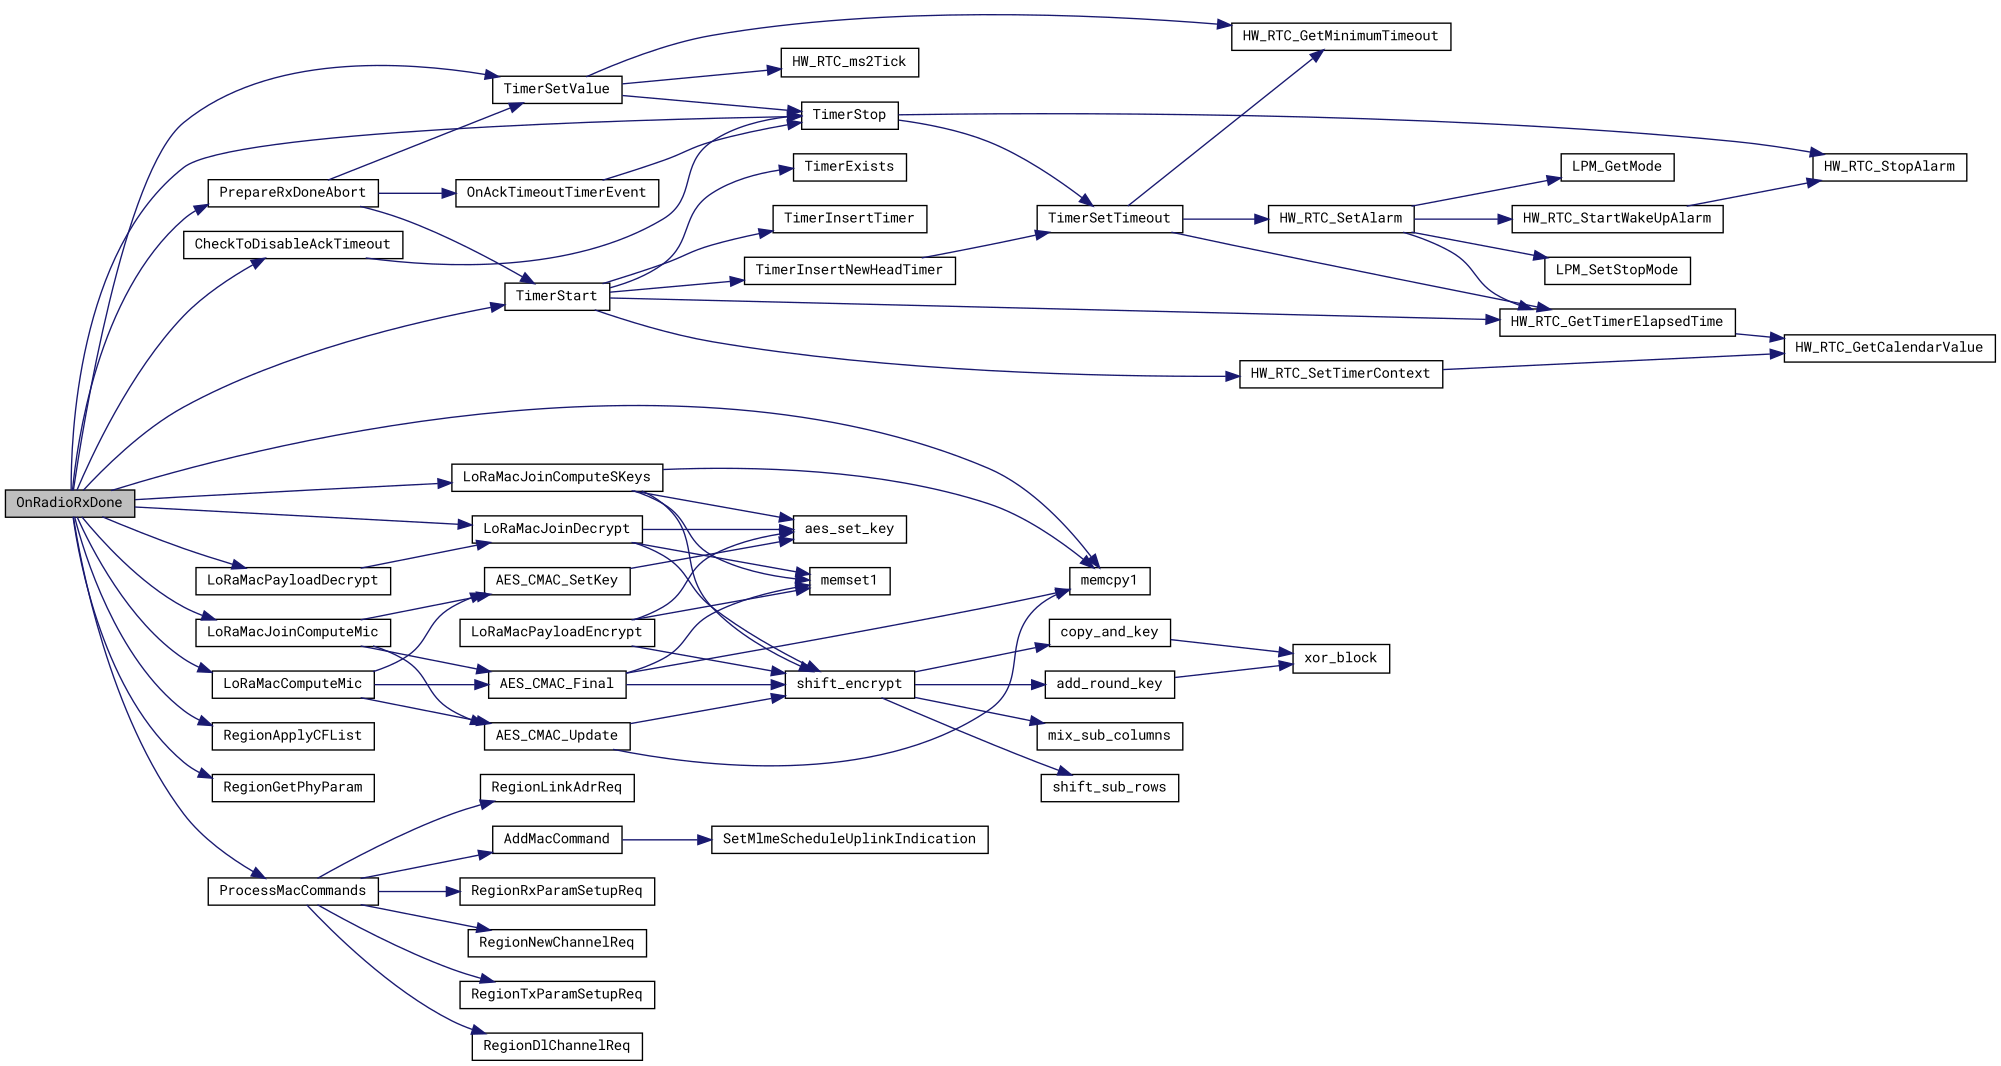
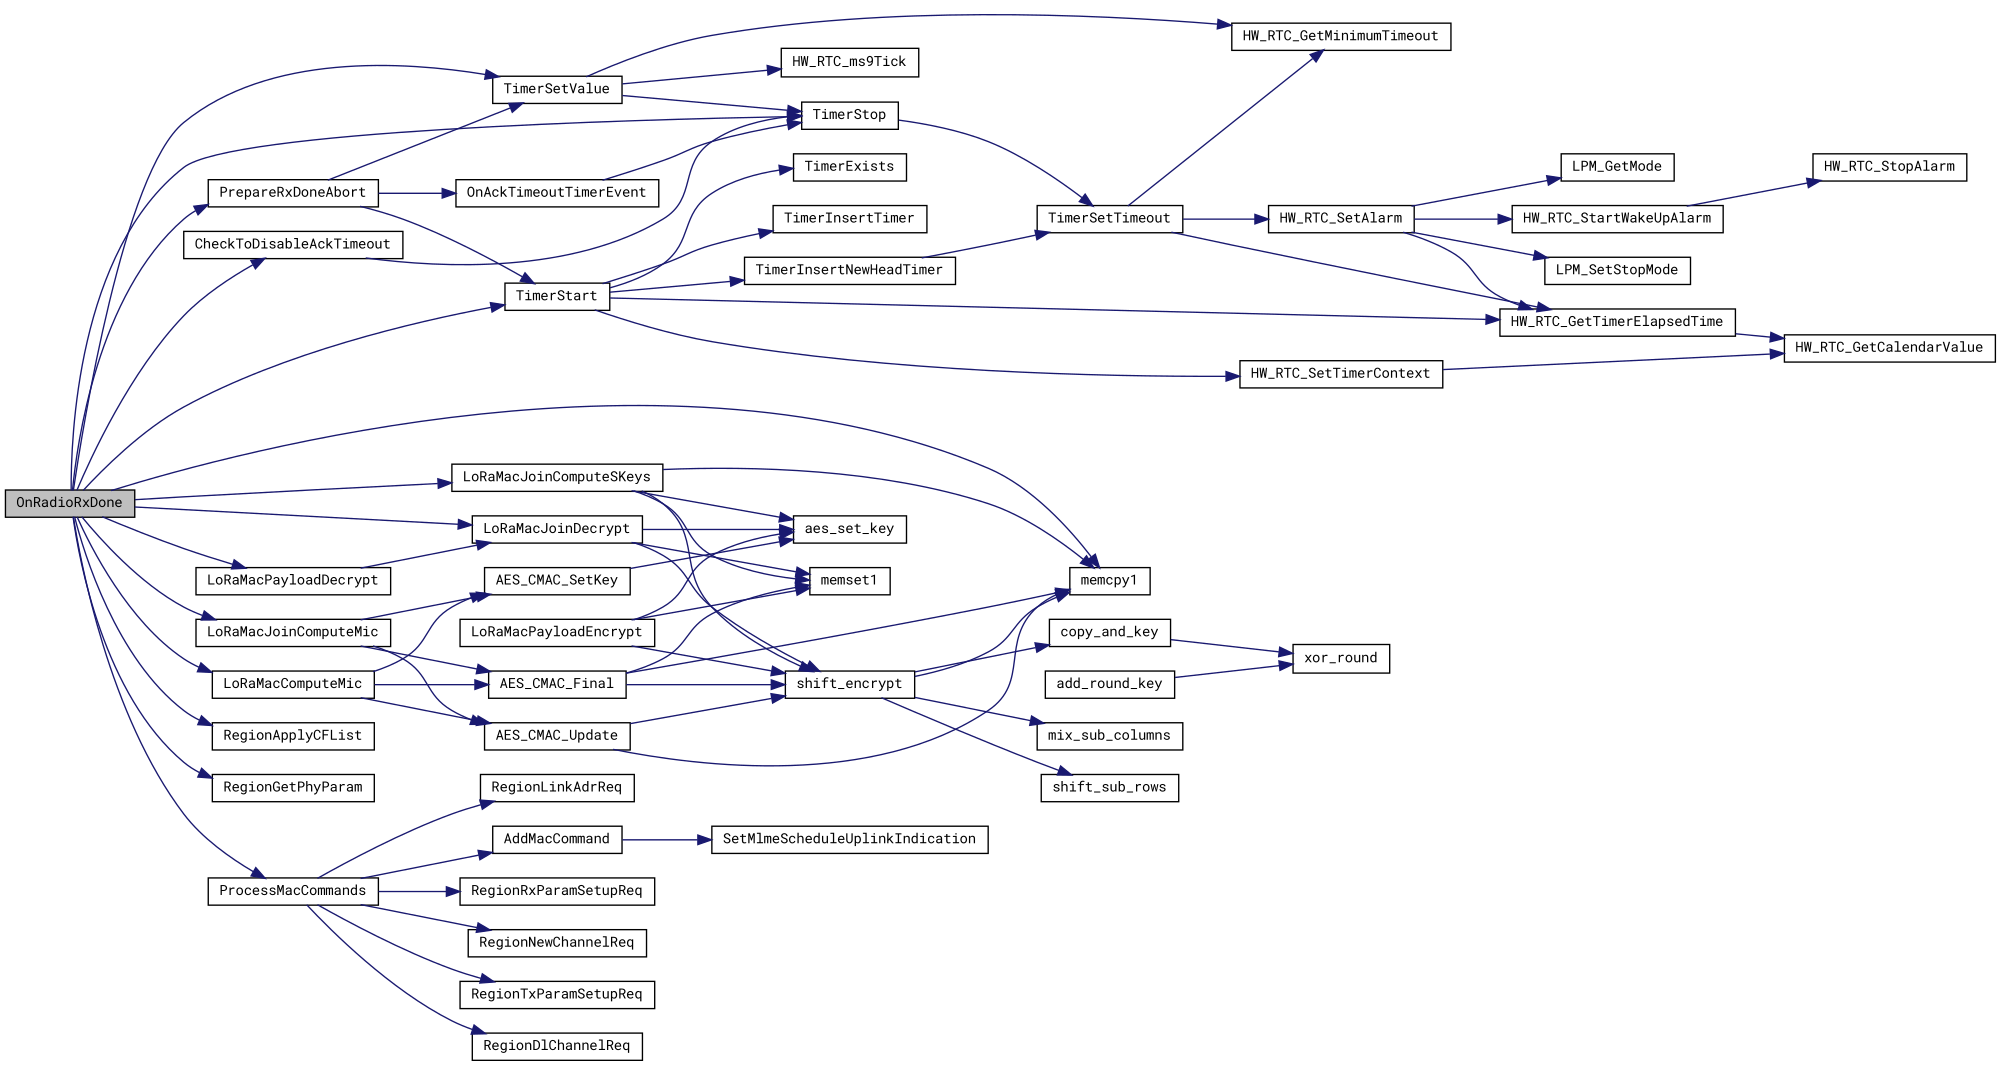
node "HW_RTC_ms2Tick": label "HW_RTC_ms2Tick" -> "HW_RTC_ms9Tick"
edge "TimerStop" -> "HW_RTC_StopAlarm": removed
node "xor_block": label "xor_block" -> "xor_round"
edge "shift_encrypt" -> "add_round_key": now "shift_encrypt" -> "memcpy1"
